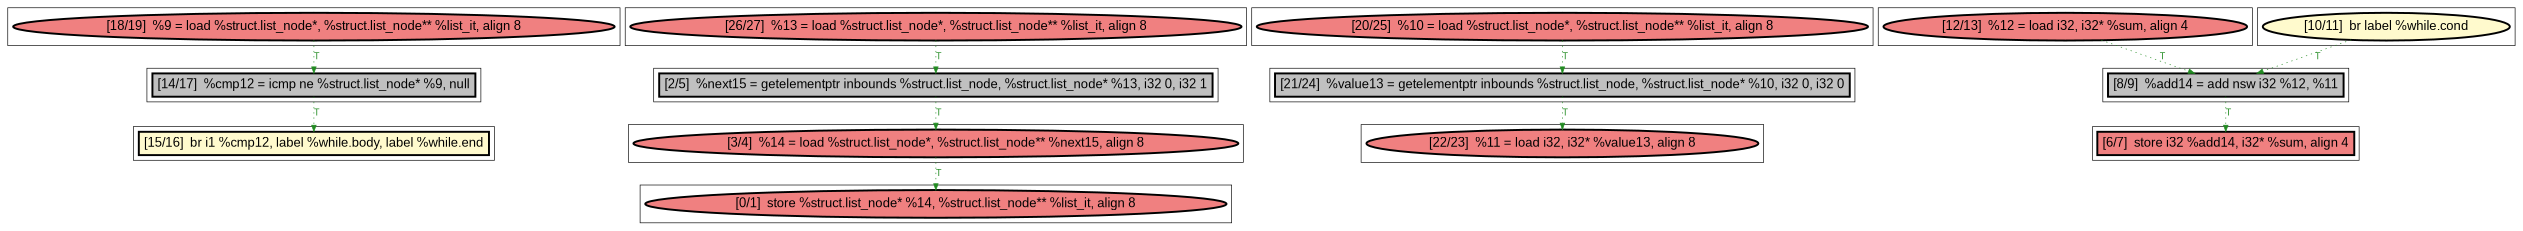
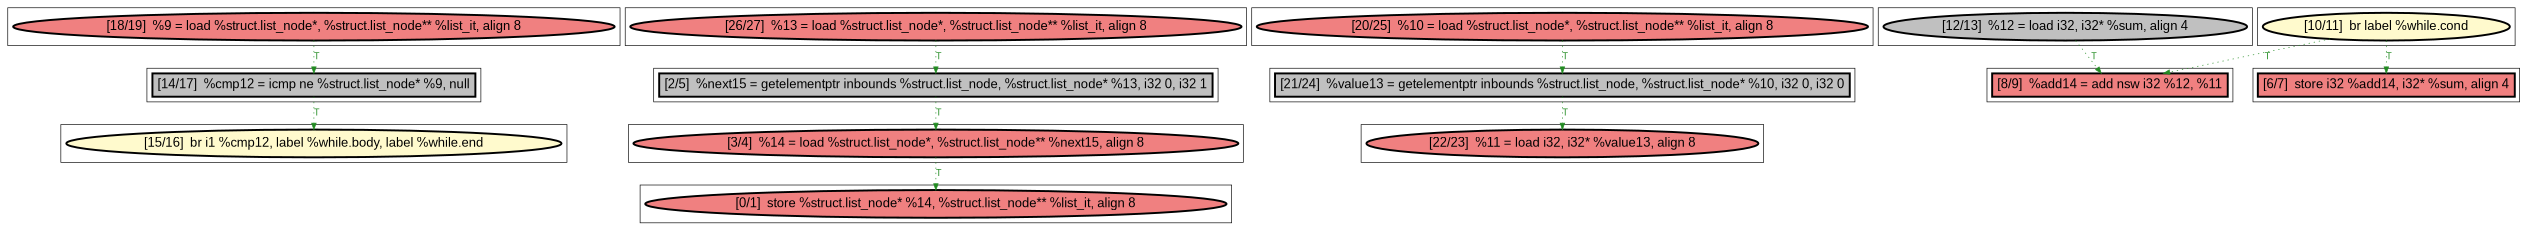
node "[12/13]  %12 = load i32, i32* %sum, align 4": fillcolor lightcoral -> grey
node "[8/9]  %add14 = add nsw i32 %12, %11": fillcolor grey -> lightcoral
edge "[8/9]  %add14 = add nsw i32 %12, %11" -> "[6/7]  store i32 %add14, i32* %sum, align 4": now "[10/11]  br label %while.cond" -> "[6/7]  store i32 %add14, i32* %sum, align 4"
node "[15/16]  br i1 %cmp12, label %while.body, label %while.end": shape box -> ellipse
